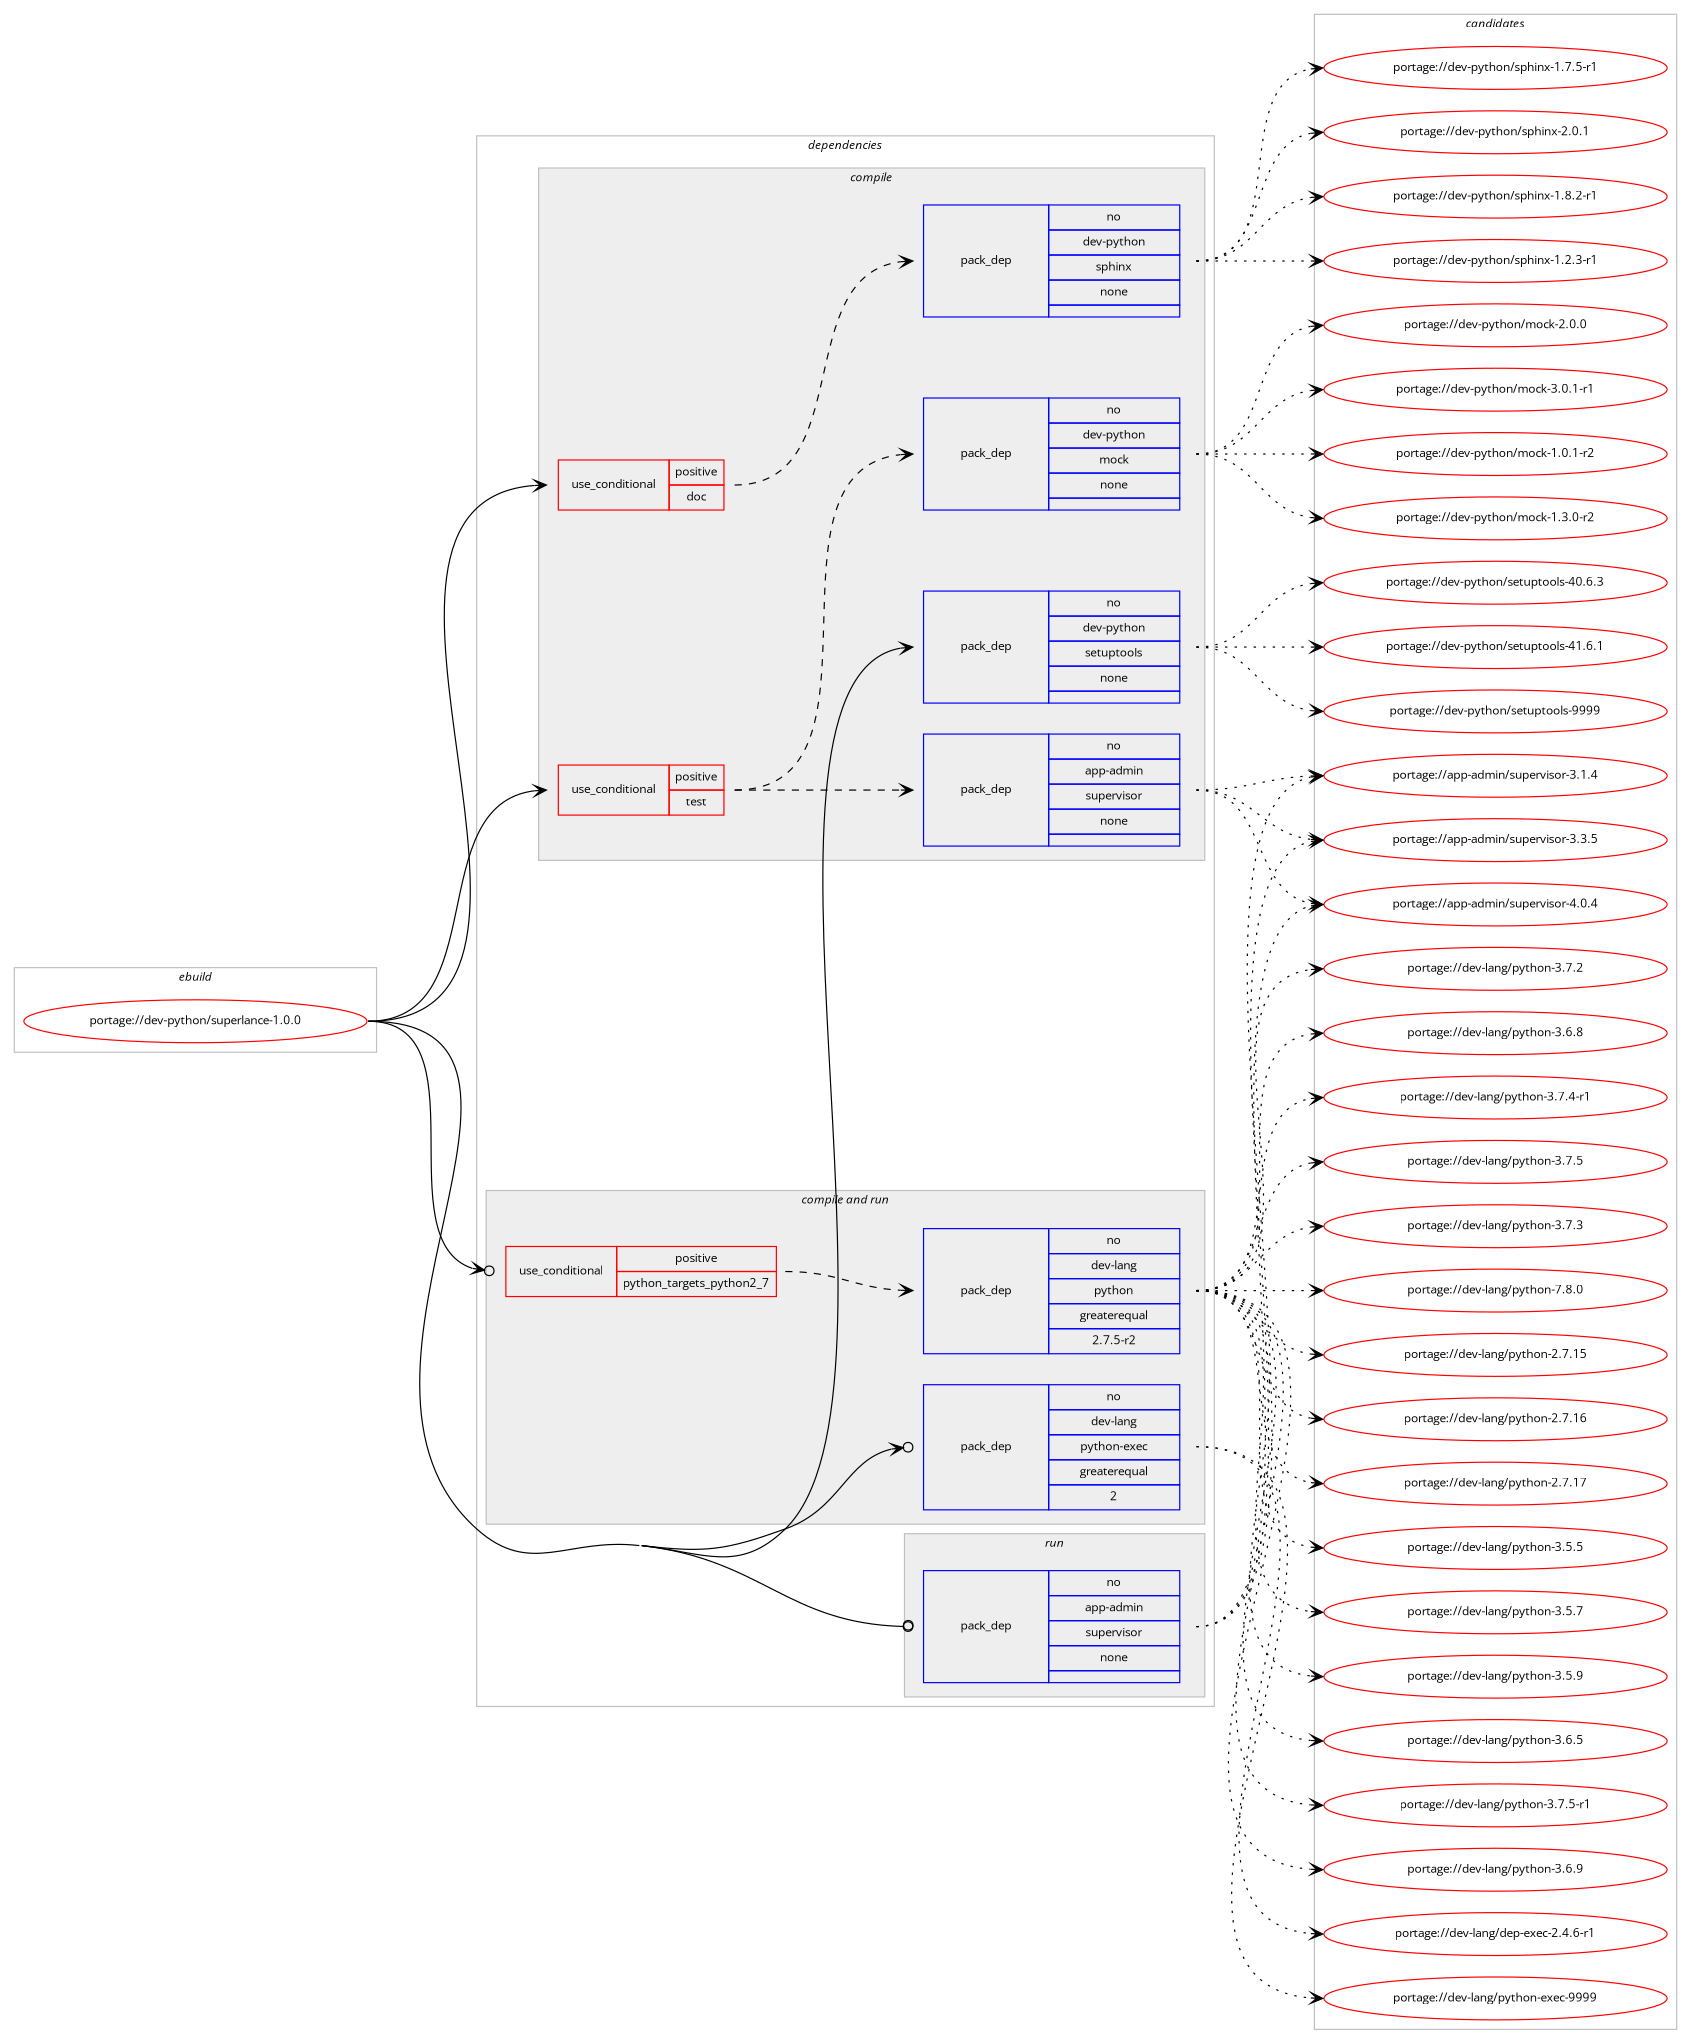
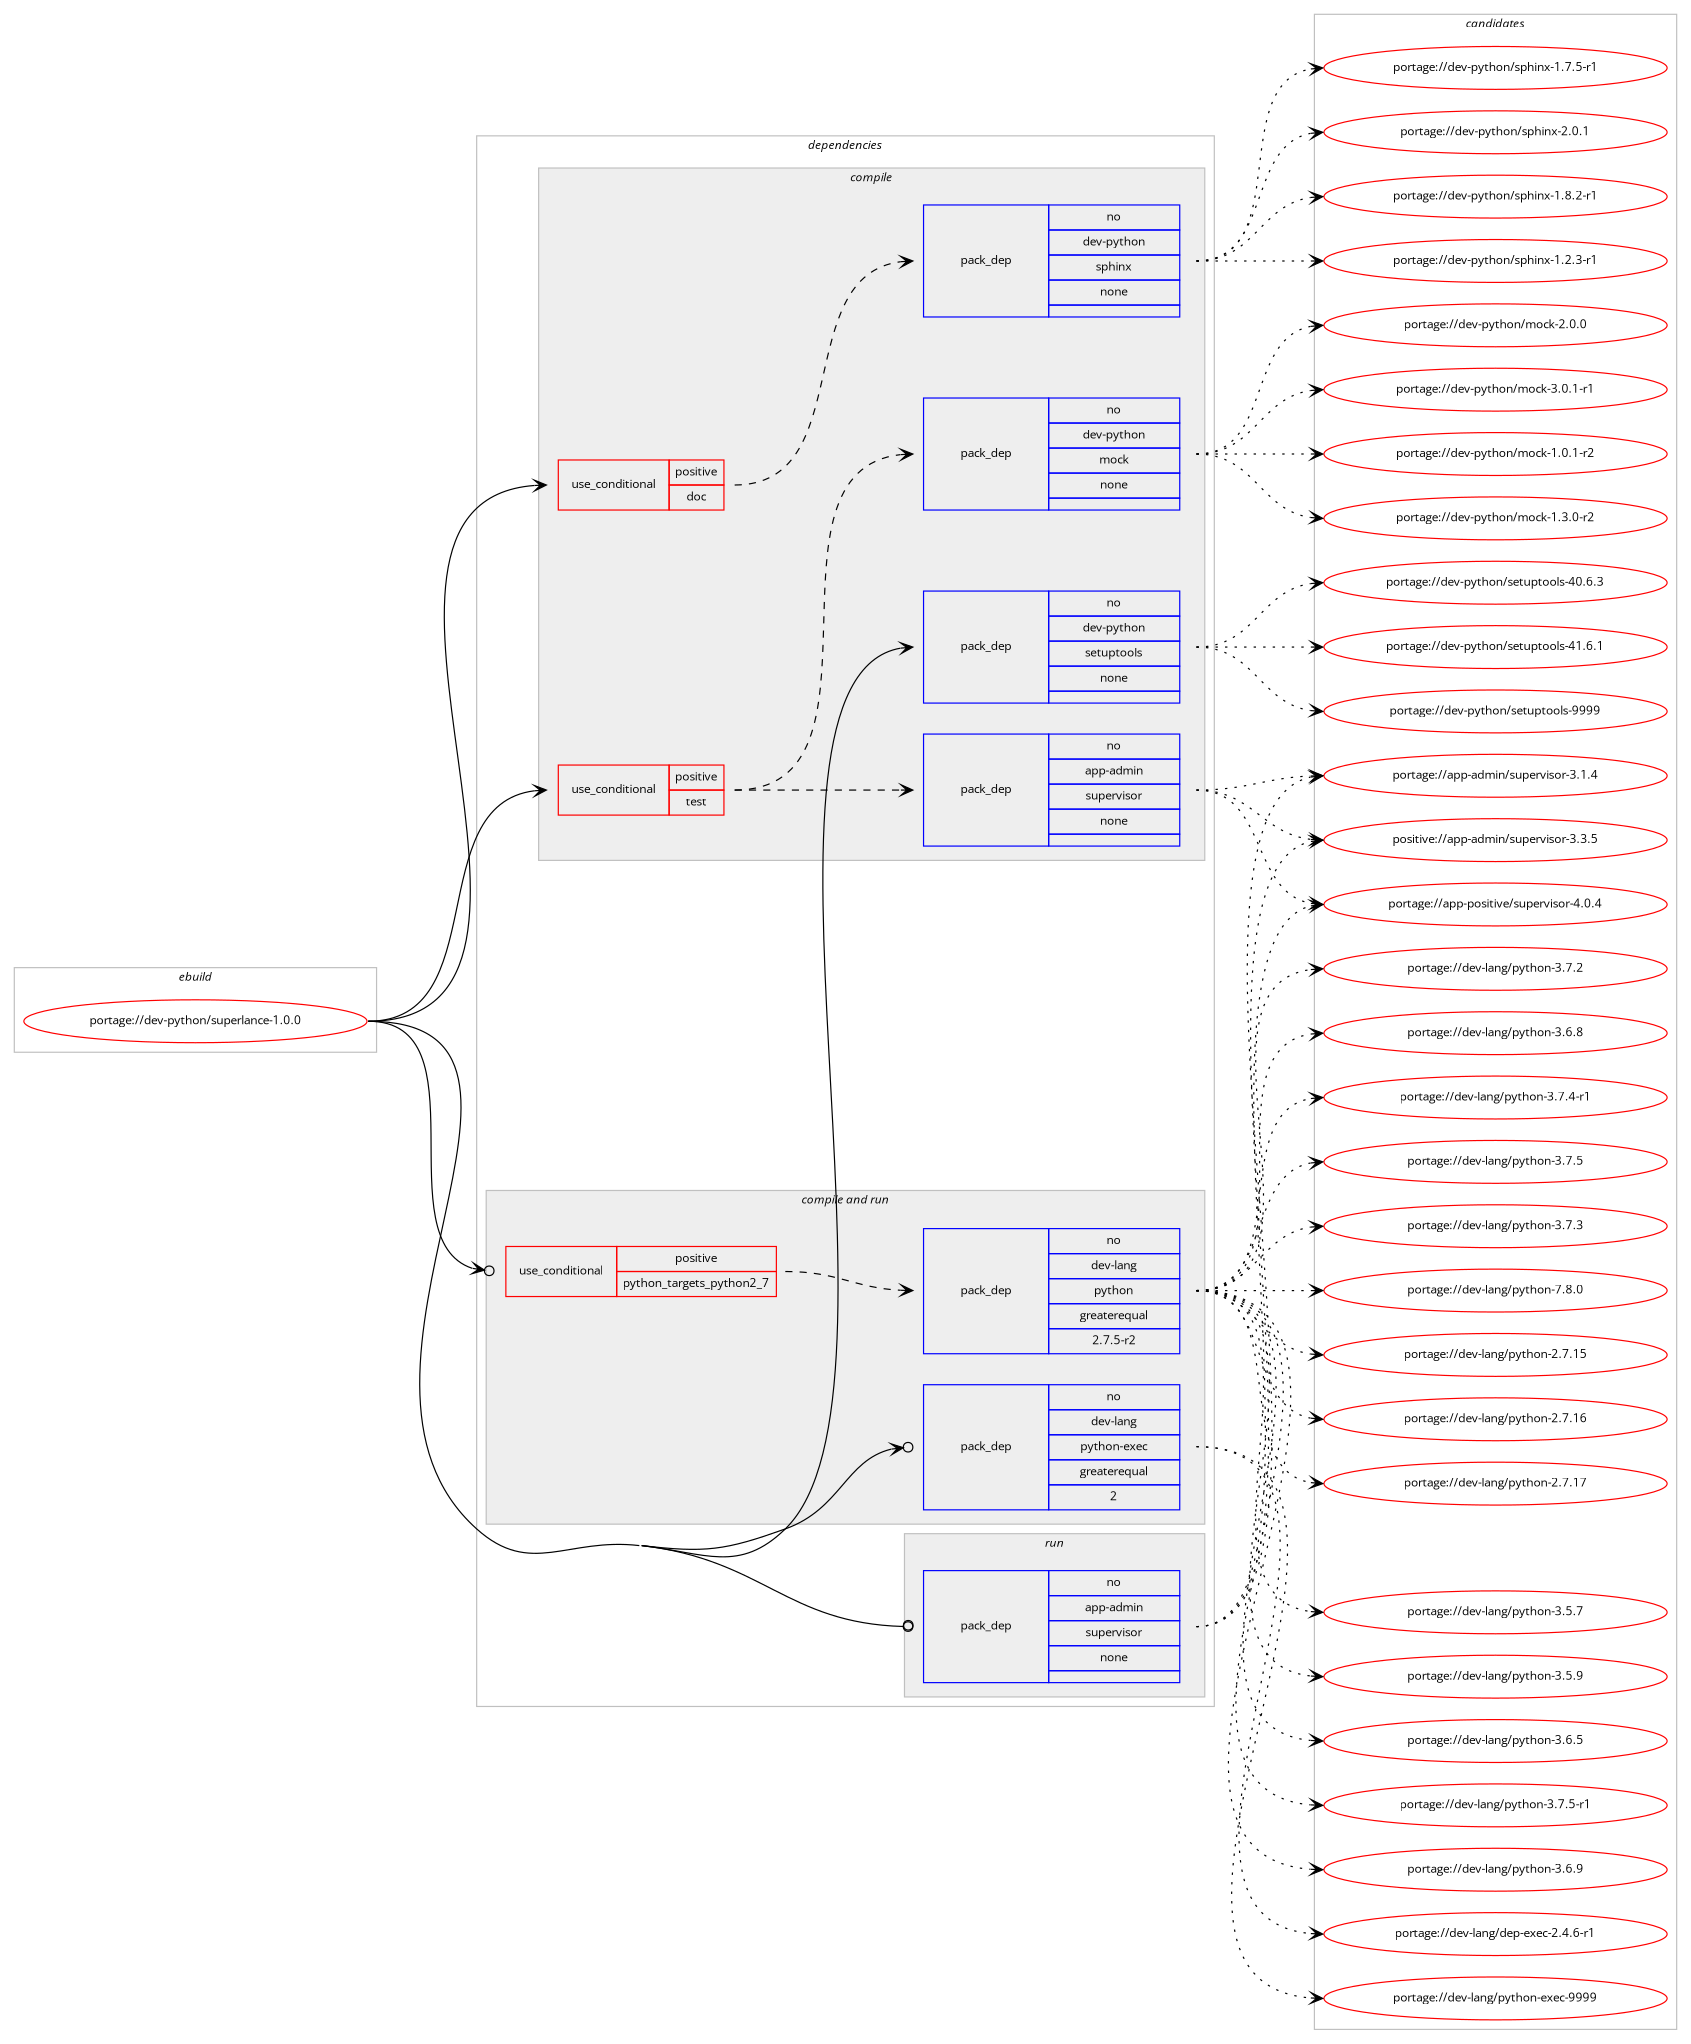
node "portage://app-admin/supervisor-3.3.5": label "portage://app-admin/supervisor-3.3.5" -> "positive://app-admin/supervisor-3.3.5"
node "portage://app-admin/supervisor-4.0.4": label "portage://app-admin/supervisor-4.0.4" -> "portage://app-positive/supervisor-4.0.4"
node "portage://dev-lang/python-3.5.5": removed
